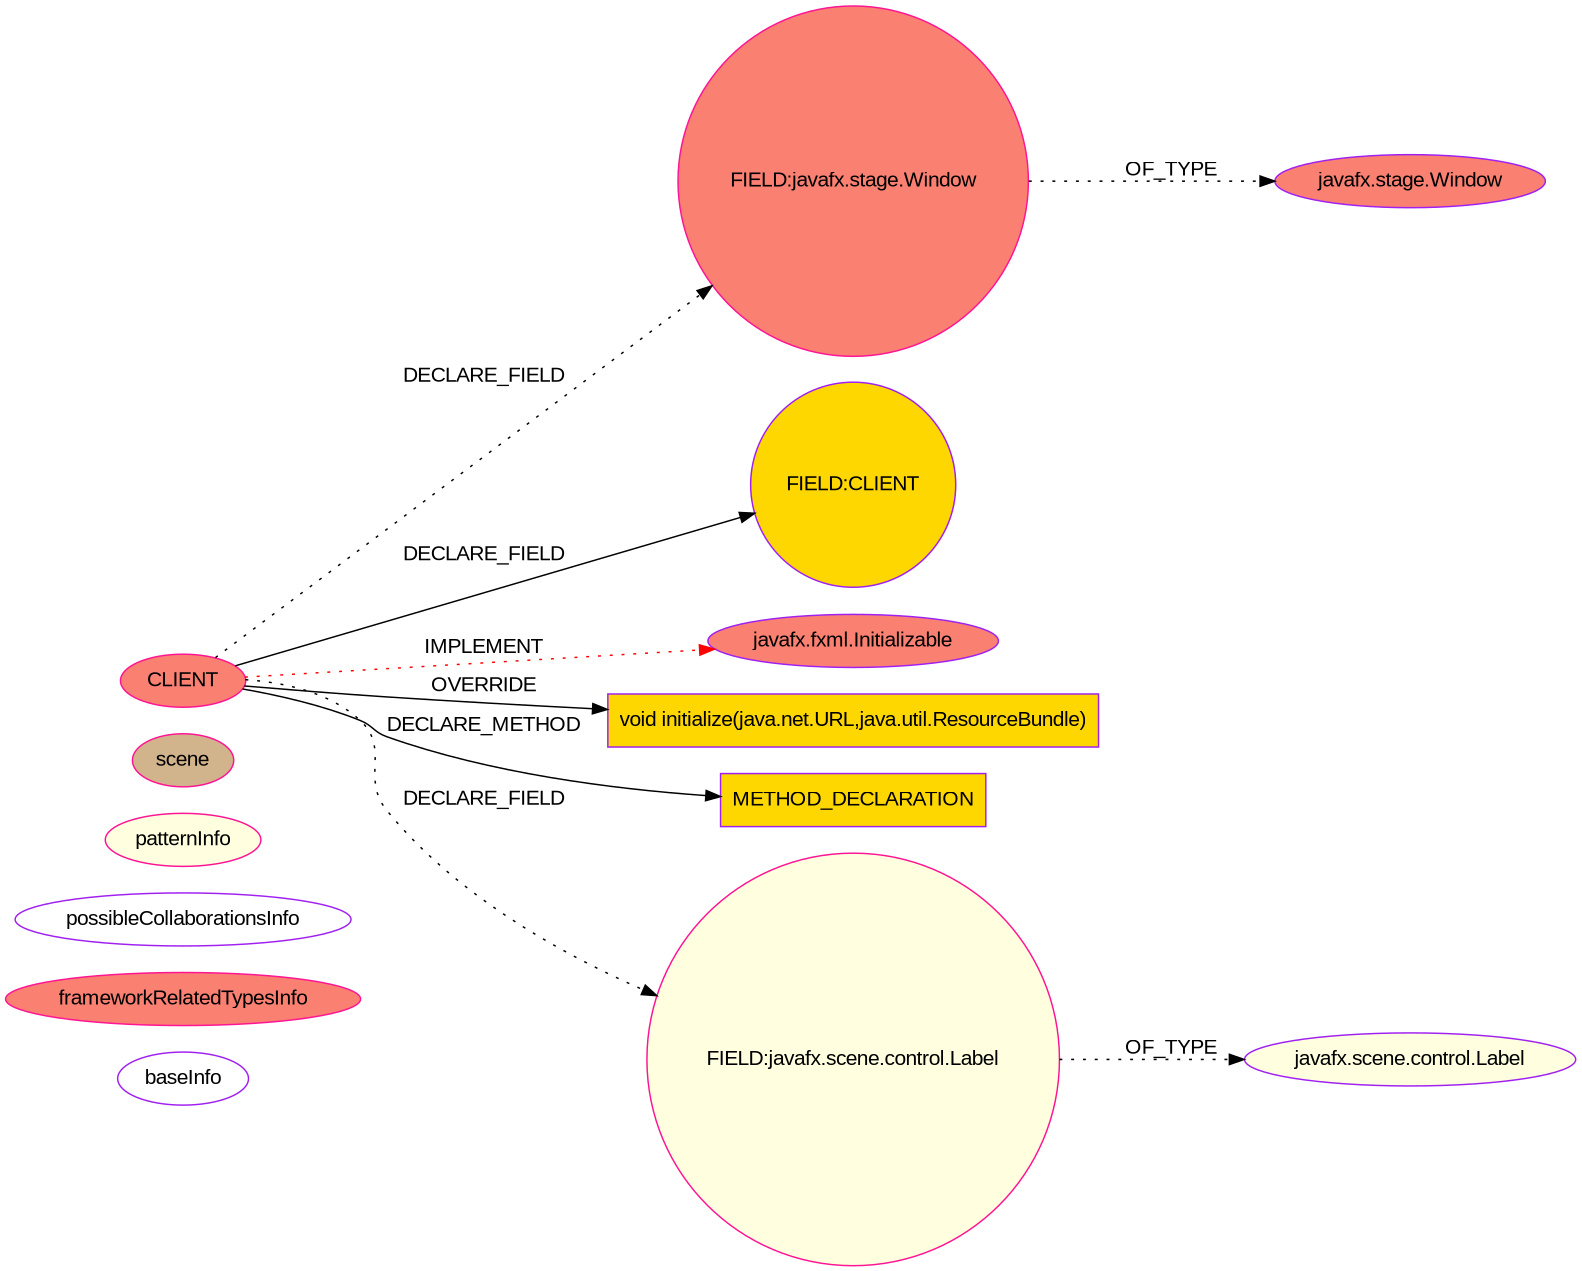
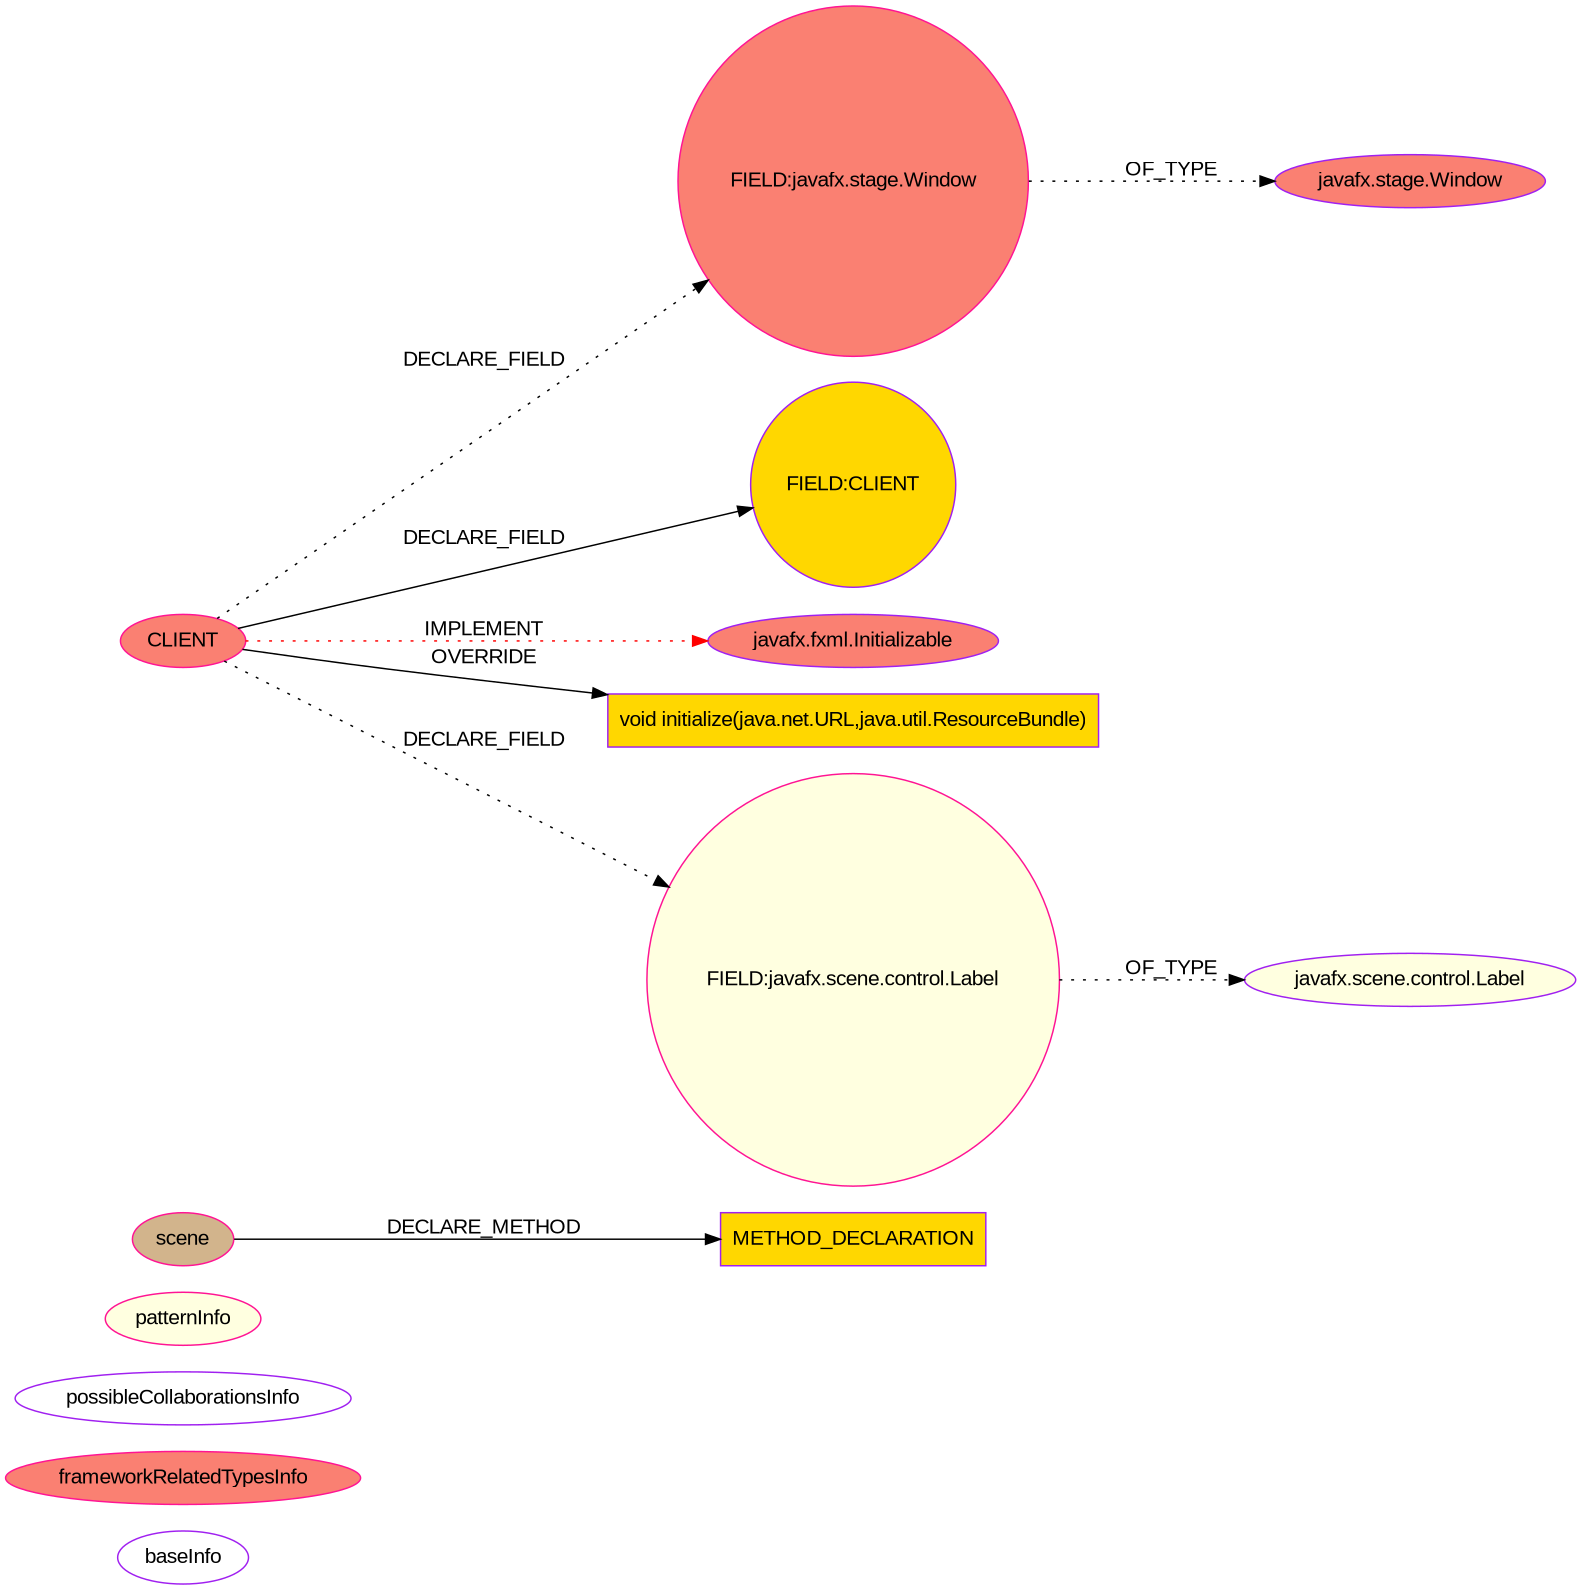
edge "CLIENT" -> "METHOD_DECLARATION": now "scene" -> "METHOD_DECLARATION"
